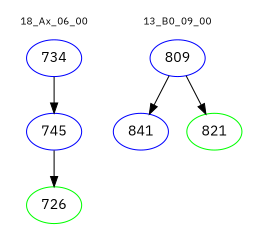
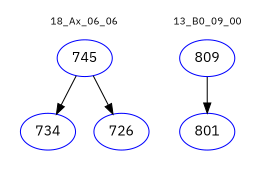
cluster "18_Ax_06_00": label "18_Ax_06_00" -> "18_Ax_06_06"
edge "734" -> "745": reversed
node "841": label "841" -> "801"
node "821": removed
node "726": color green -> blue
